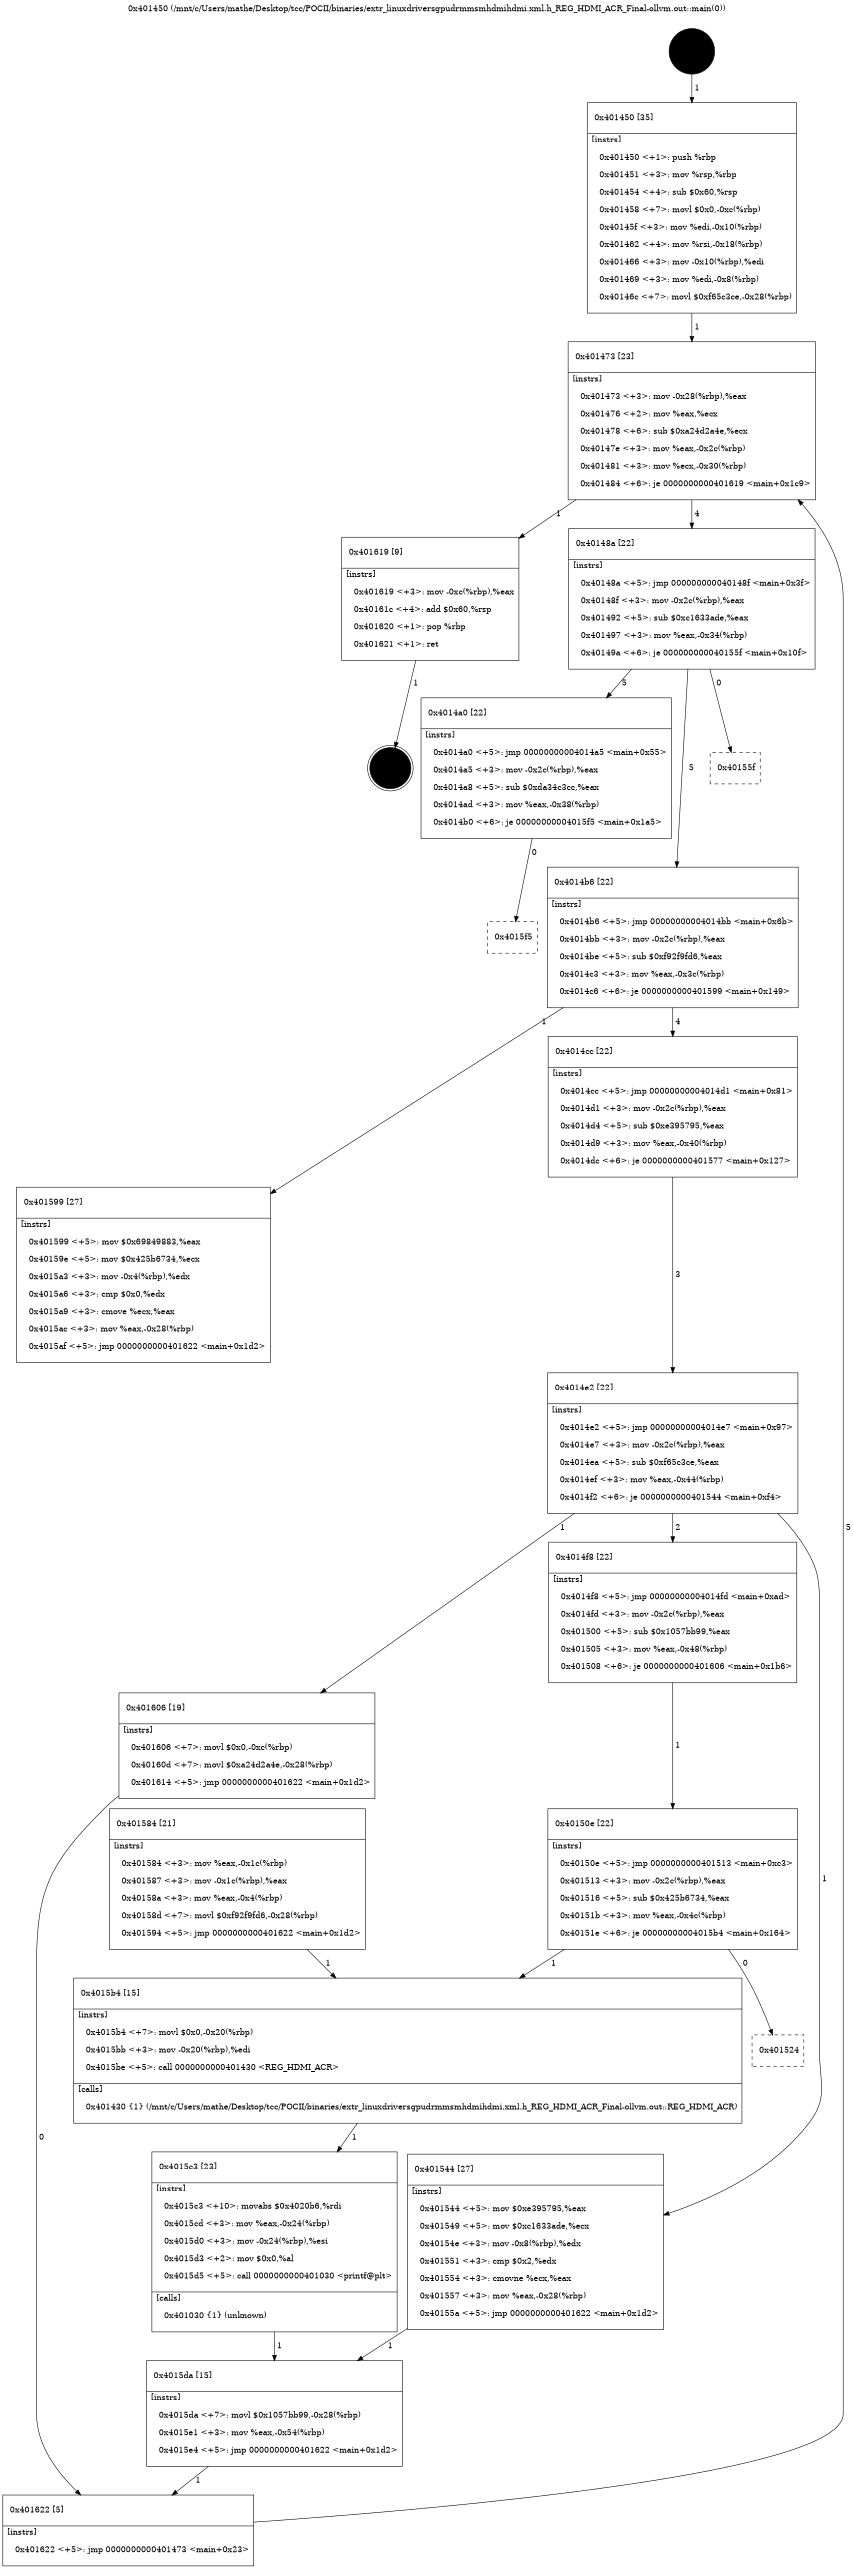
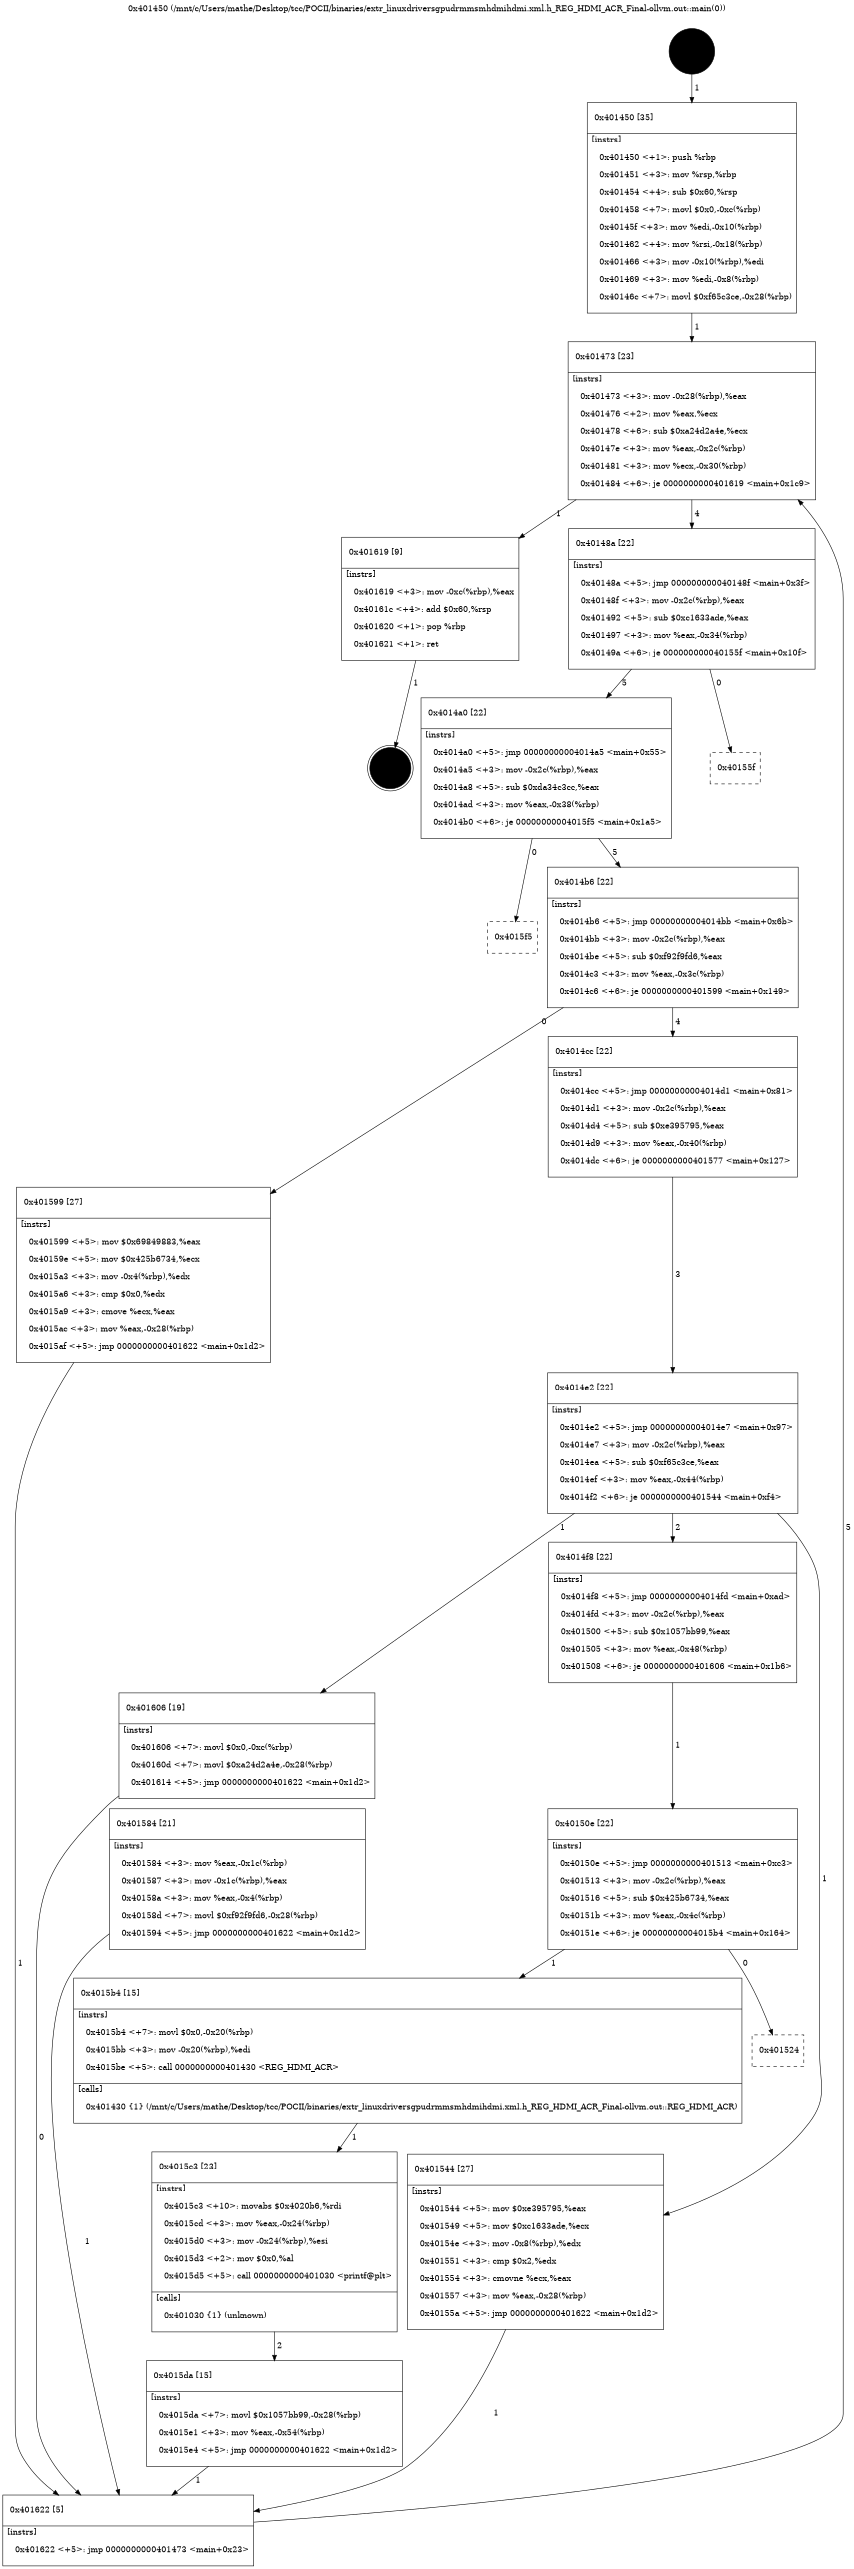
edge "0x40148a [22]" -> "0x4014b6 [22]": now "0x4014a0 [22]" -> "0x4014b6 [22]"
edge "0x4014b6 [22]" -> "0x401599 [27]": label " 1" -> " 0"
edge "0x401599 [27]" -> "0x401622 [5]": added, label "1"
edge "0x401584 [21]" -> "0x4015b4 [15]": now "0x401584 [21]" -> "0x401622 [5]"
edge "0x401544 [27]" -> "0x4015da [15]": now "0x401544 [27]" -> "0x401622 [5]"
edge "0x4015c3 [23]" -> "0x4015da [15]": label " 1" -> " 2"
